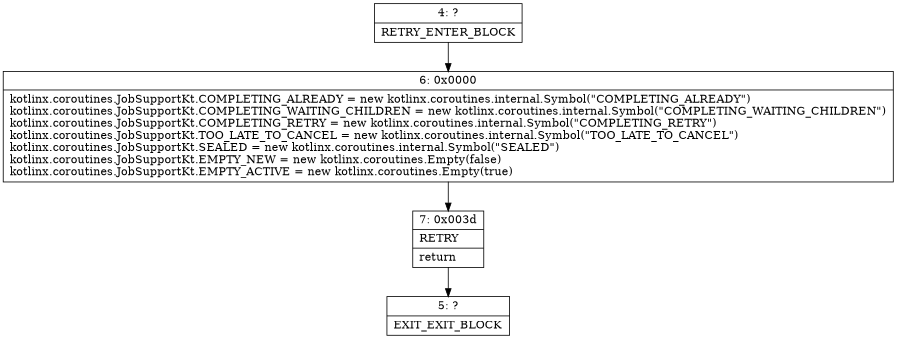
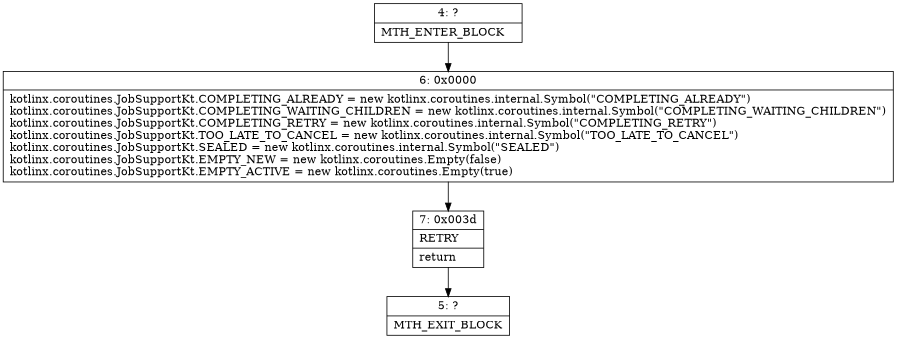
node "4: ?": text "RETRY_ENTER_BLOCK" -> "MTH_ENTER_BLOCK"
node "5: ?": text "EXIT_EXIT_BLOCK" -> "MTH_EXIT_BLOCK"
